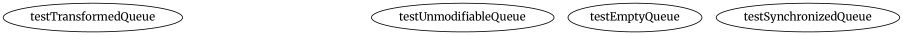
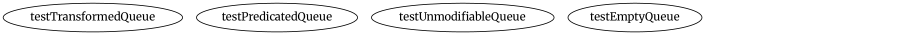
node "testPredicatedQueue": added
node "testSynchronizedQueue": removed
